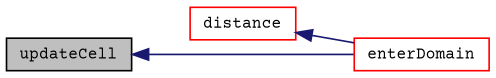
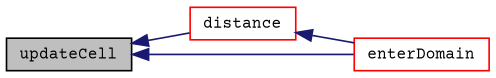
edge "distance" -> "updateCell": added
